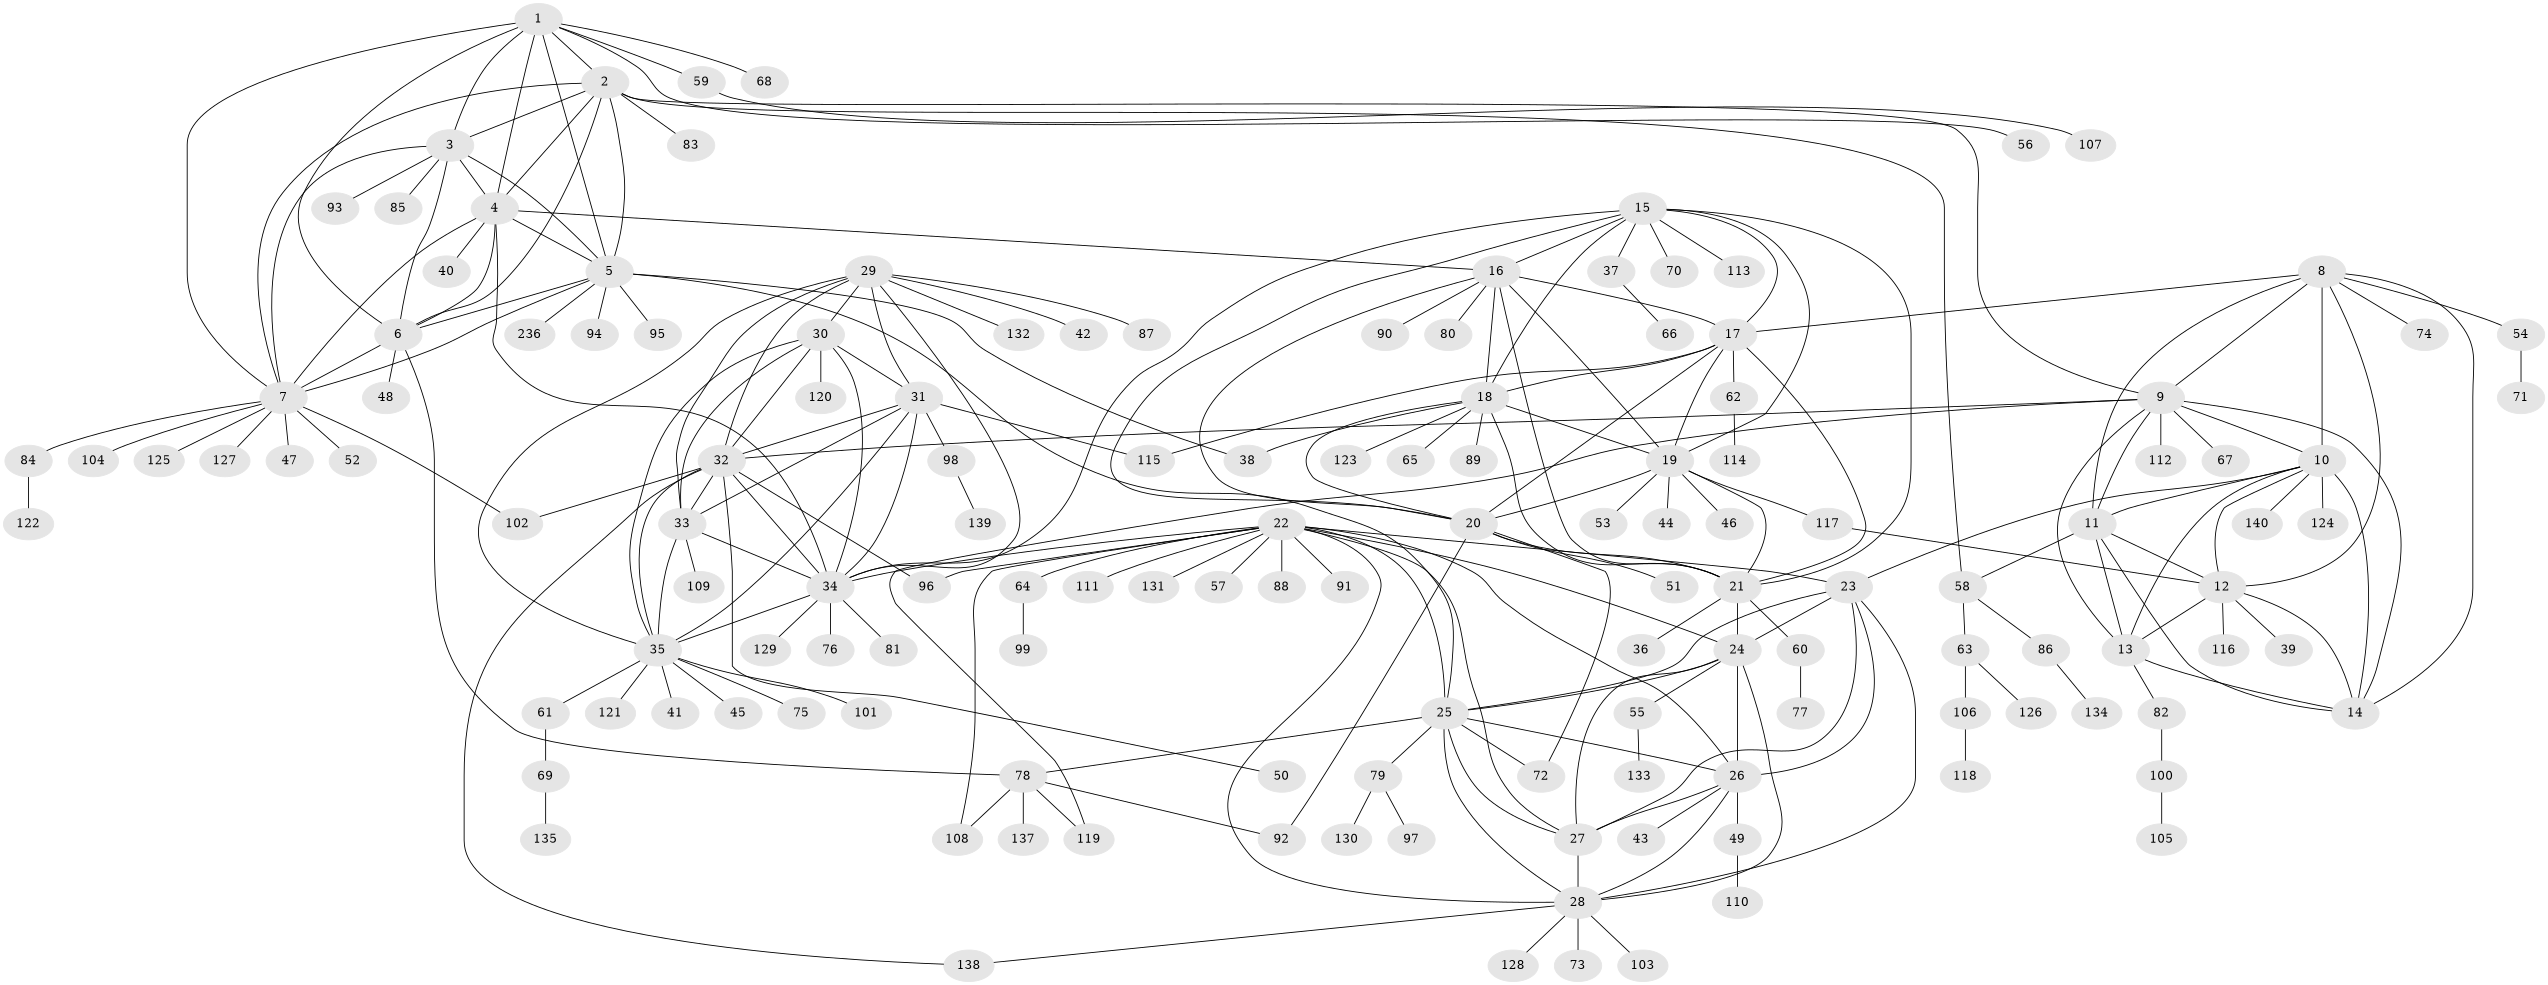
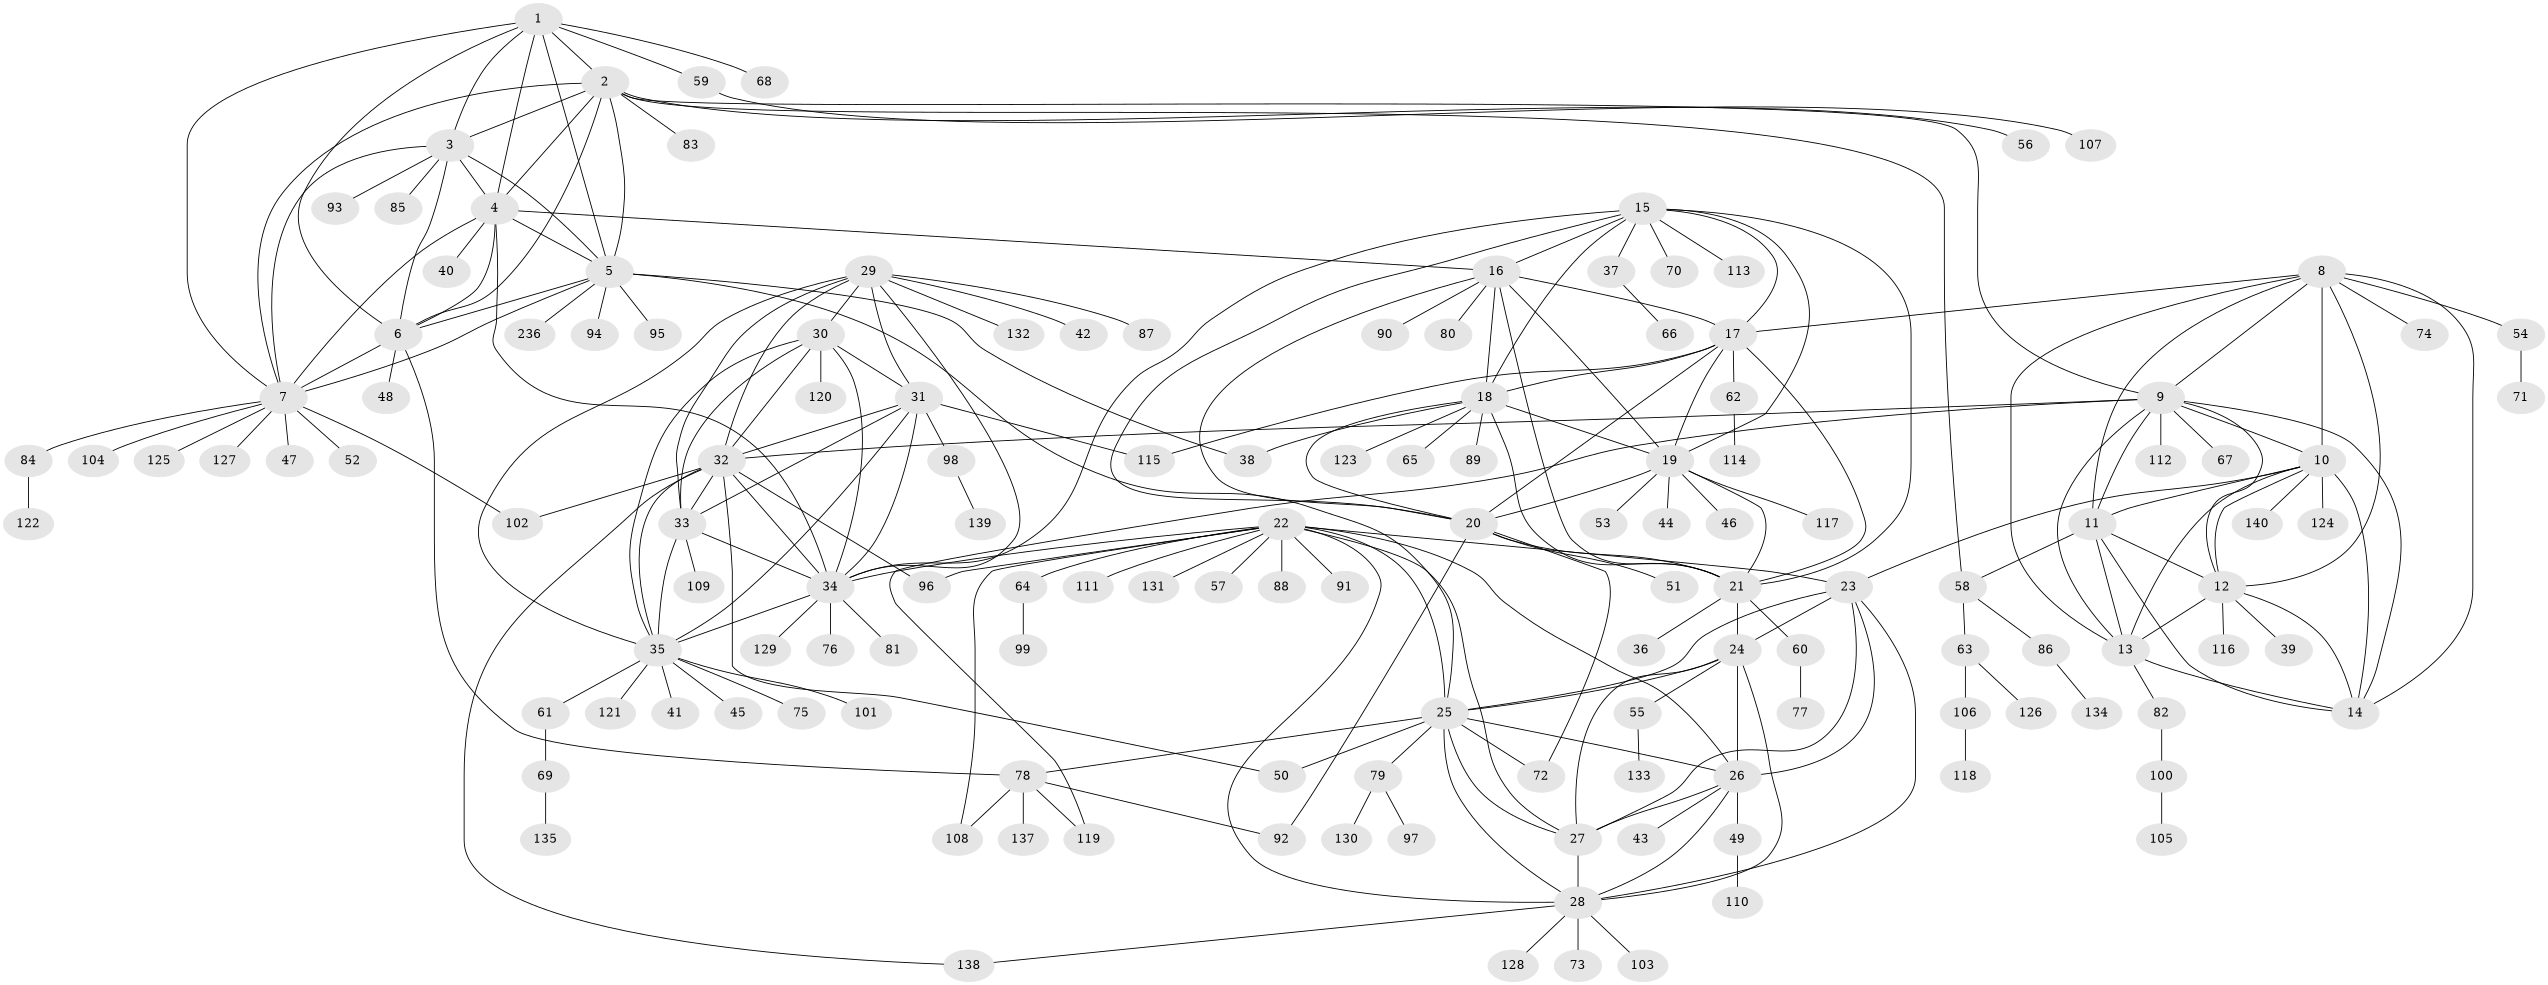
edge "1" -- "56": now "2" -- "56"
edge "8" -- "13": added
edge "117" -- "12": now "9" -- "12"
edge "22" -- "24": removed
edge "25" -- "50": added
